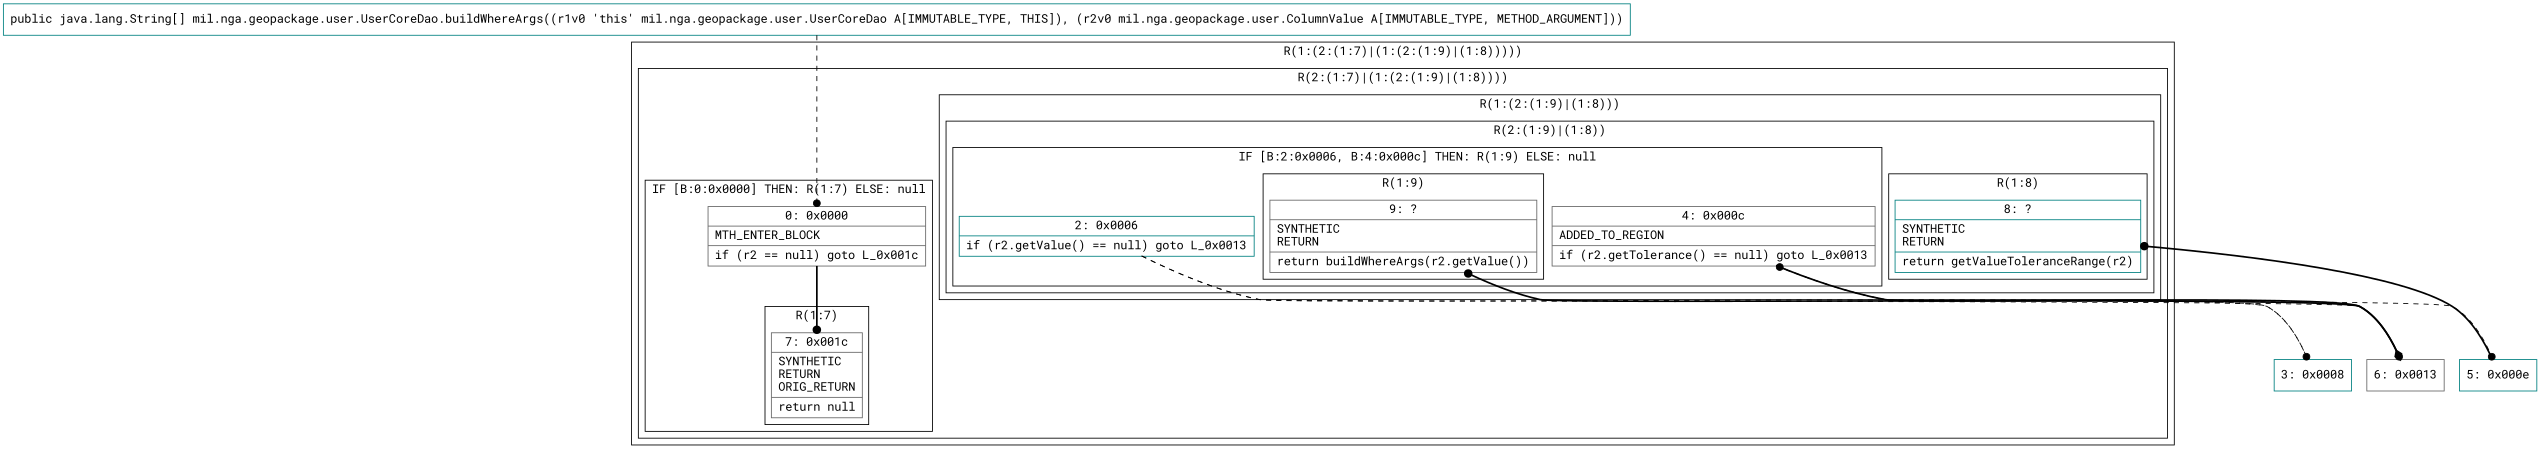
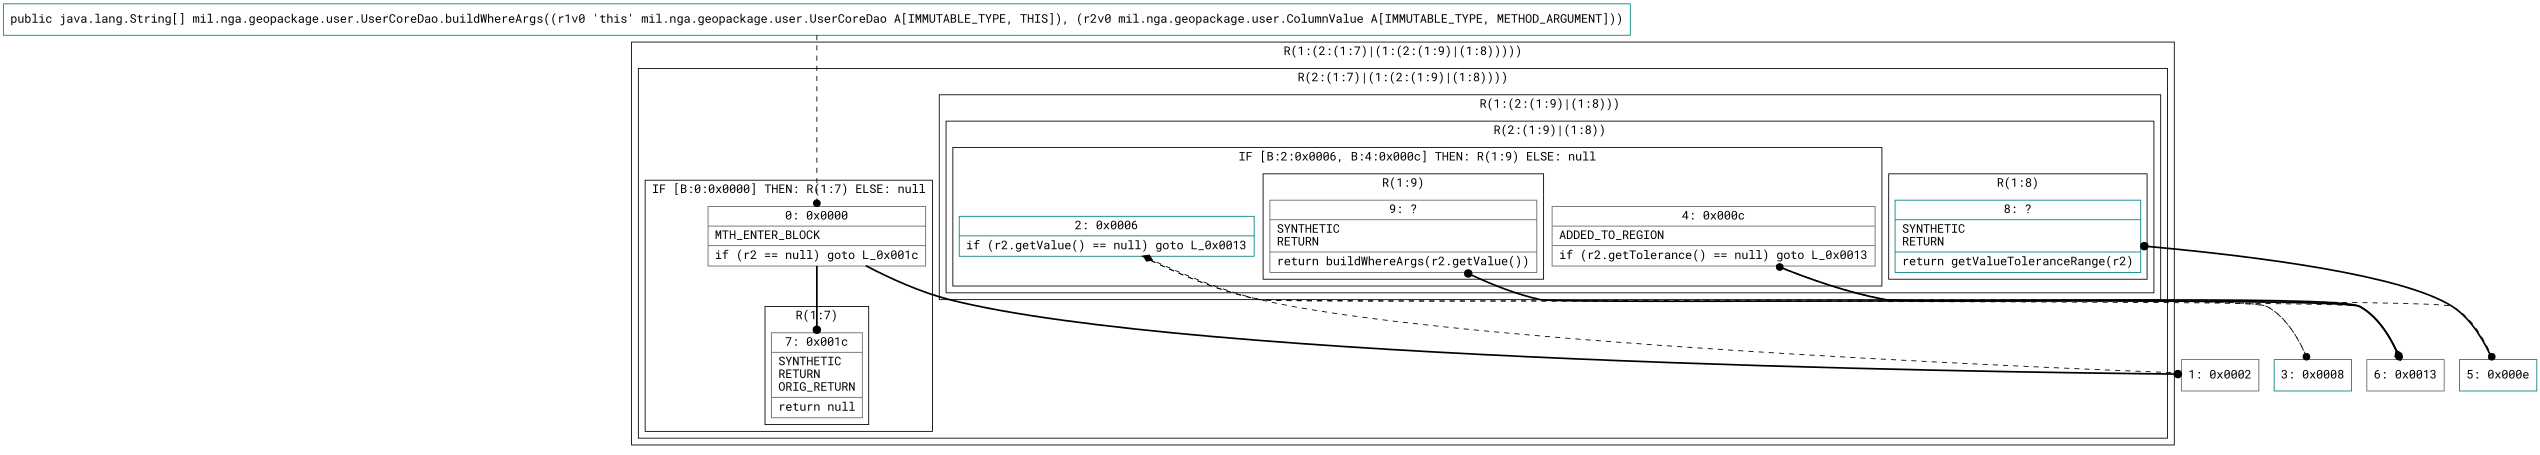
node "1: 0x0002": added
